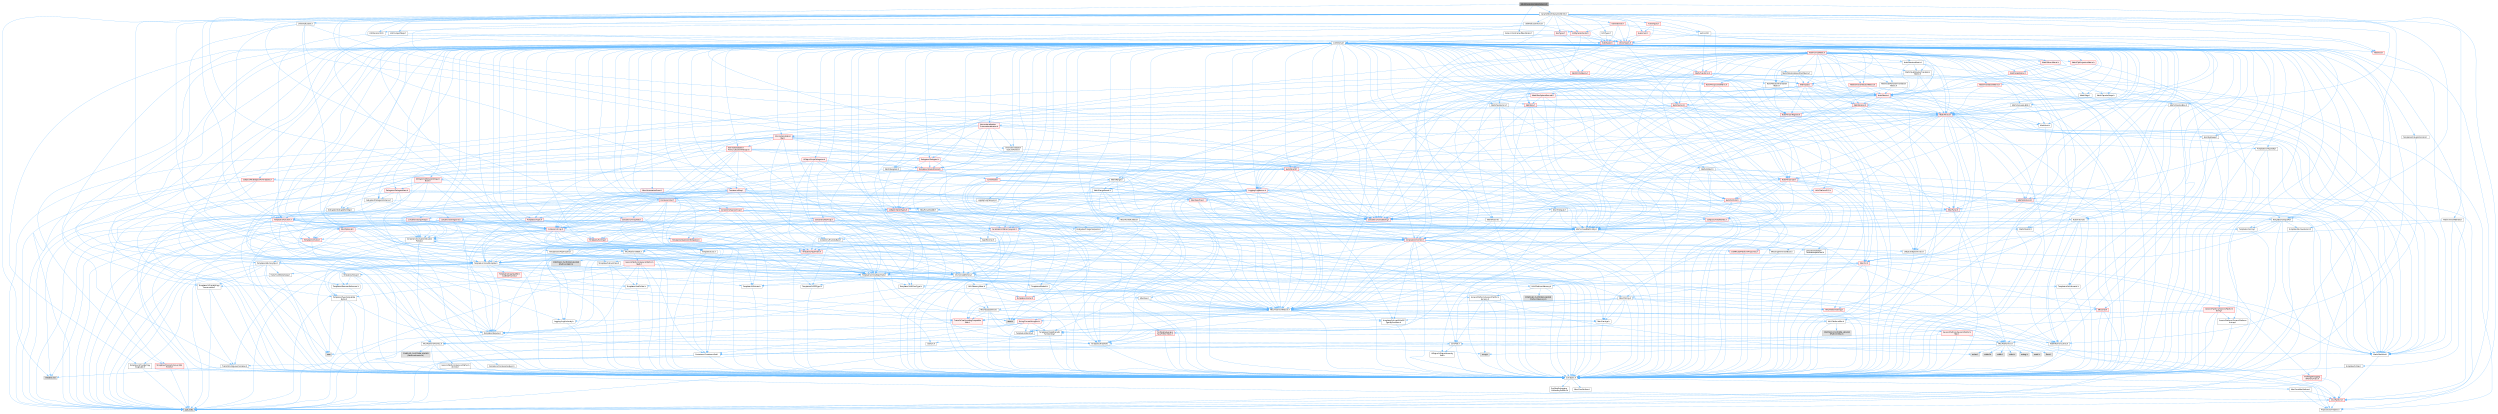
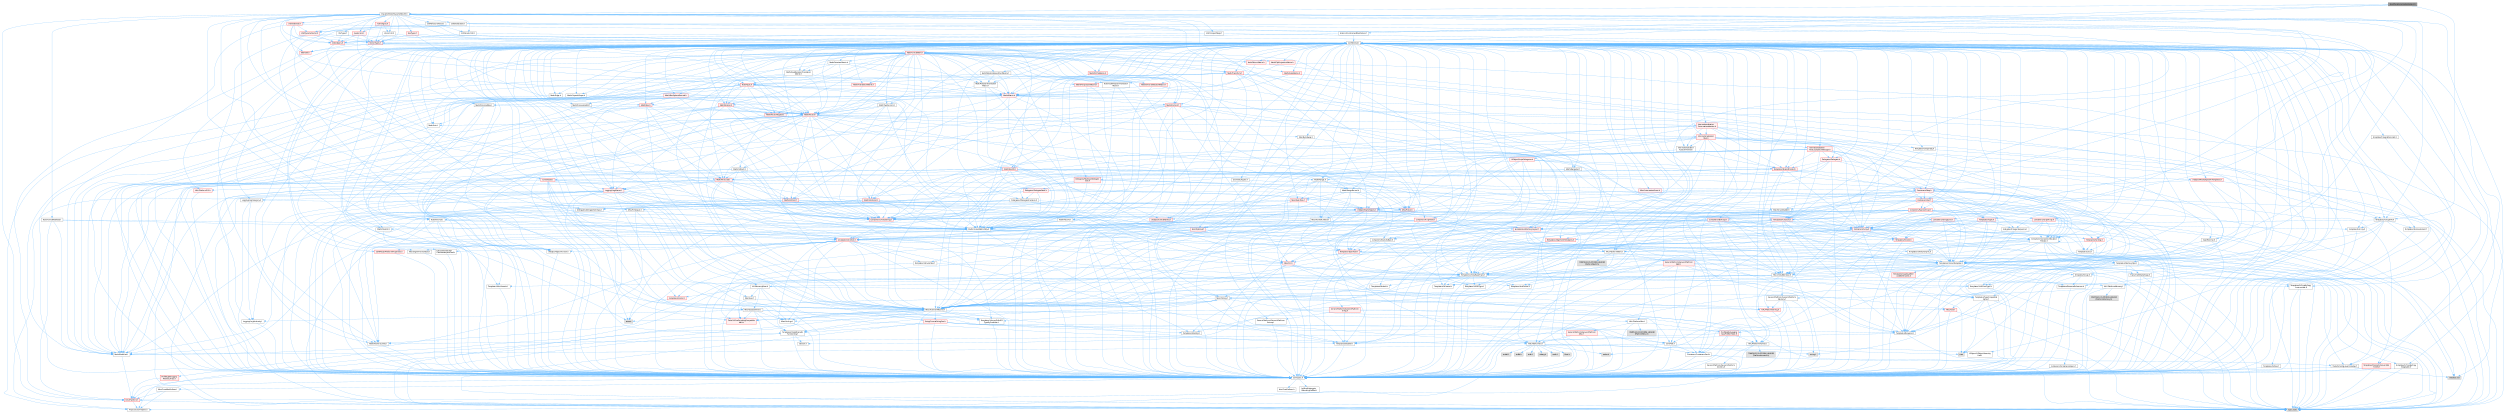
node "GeometryTypes.h": added
